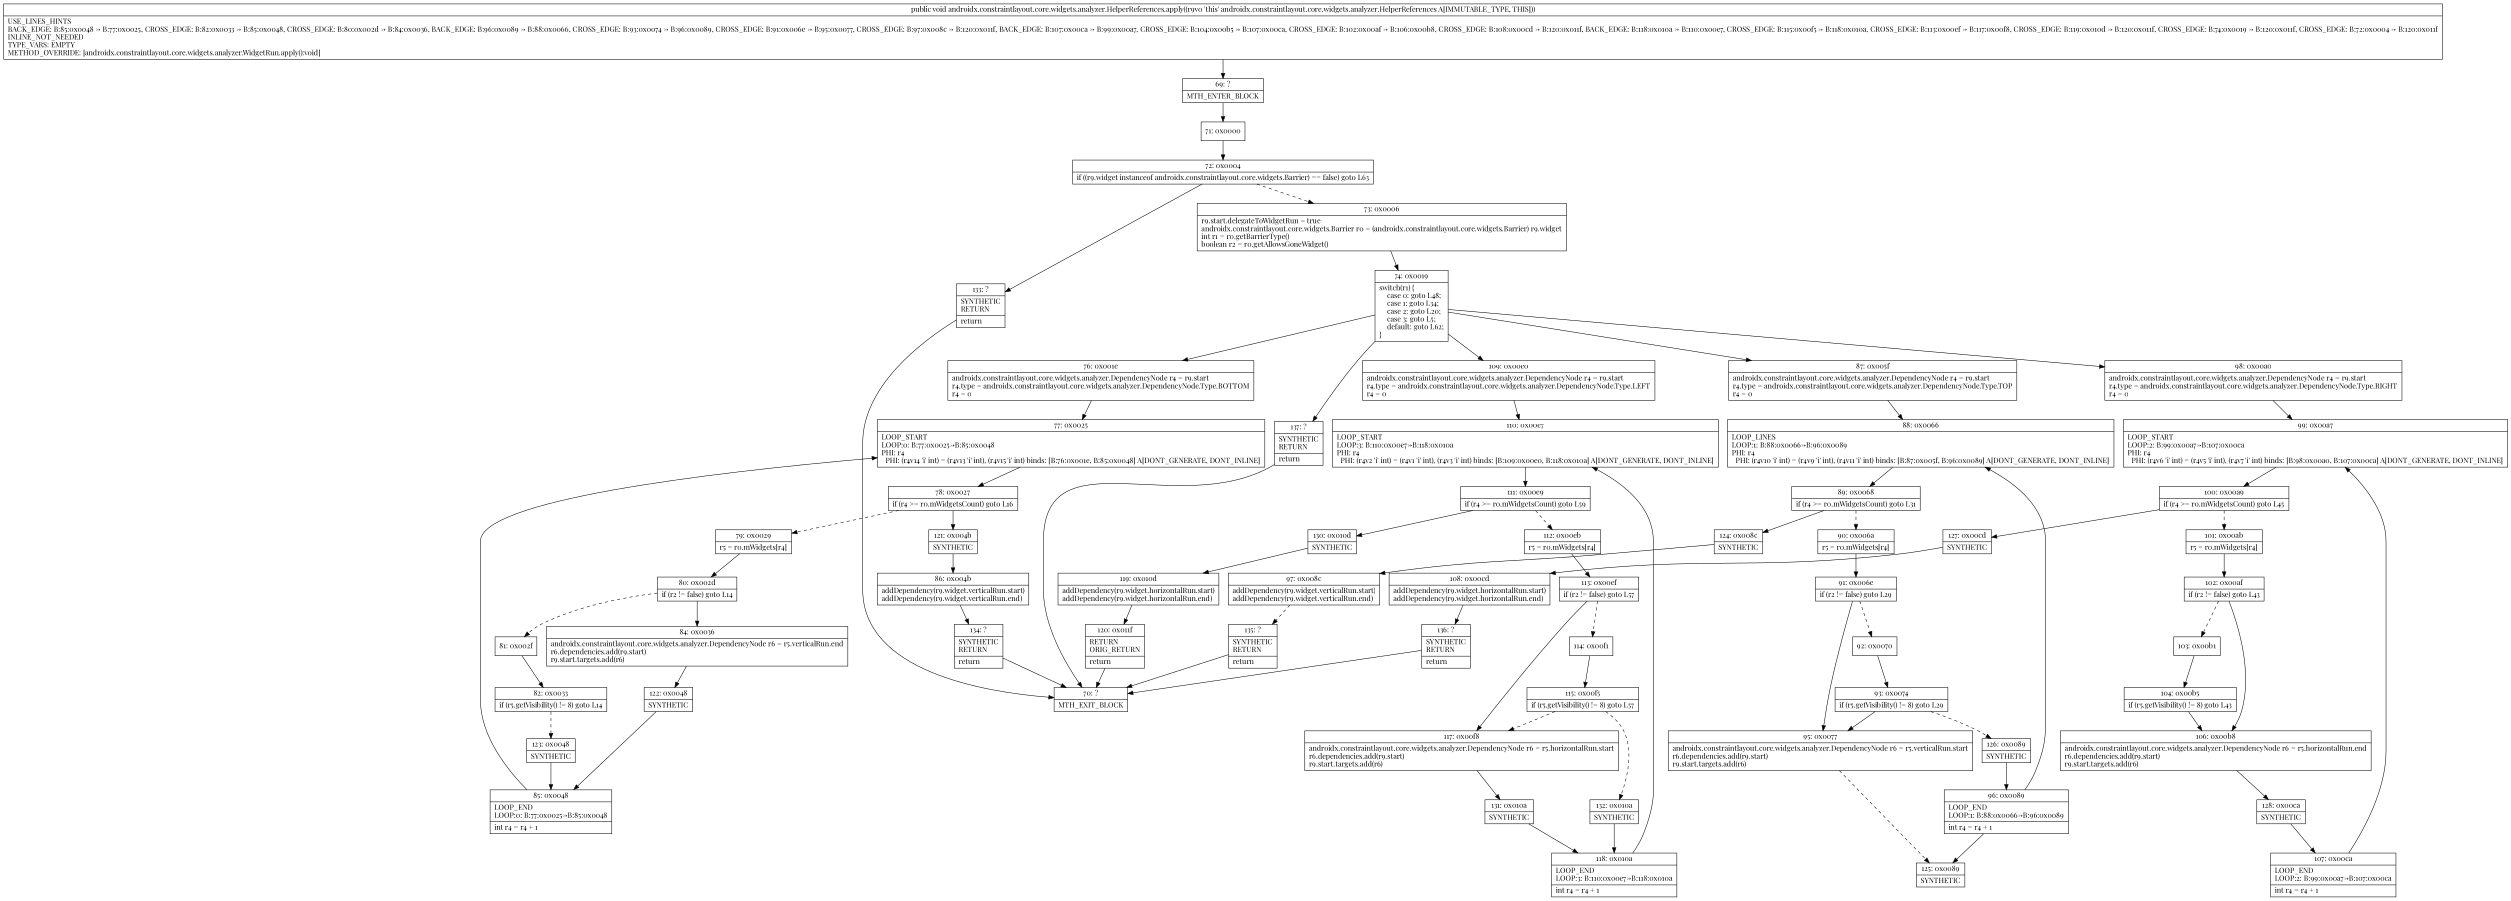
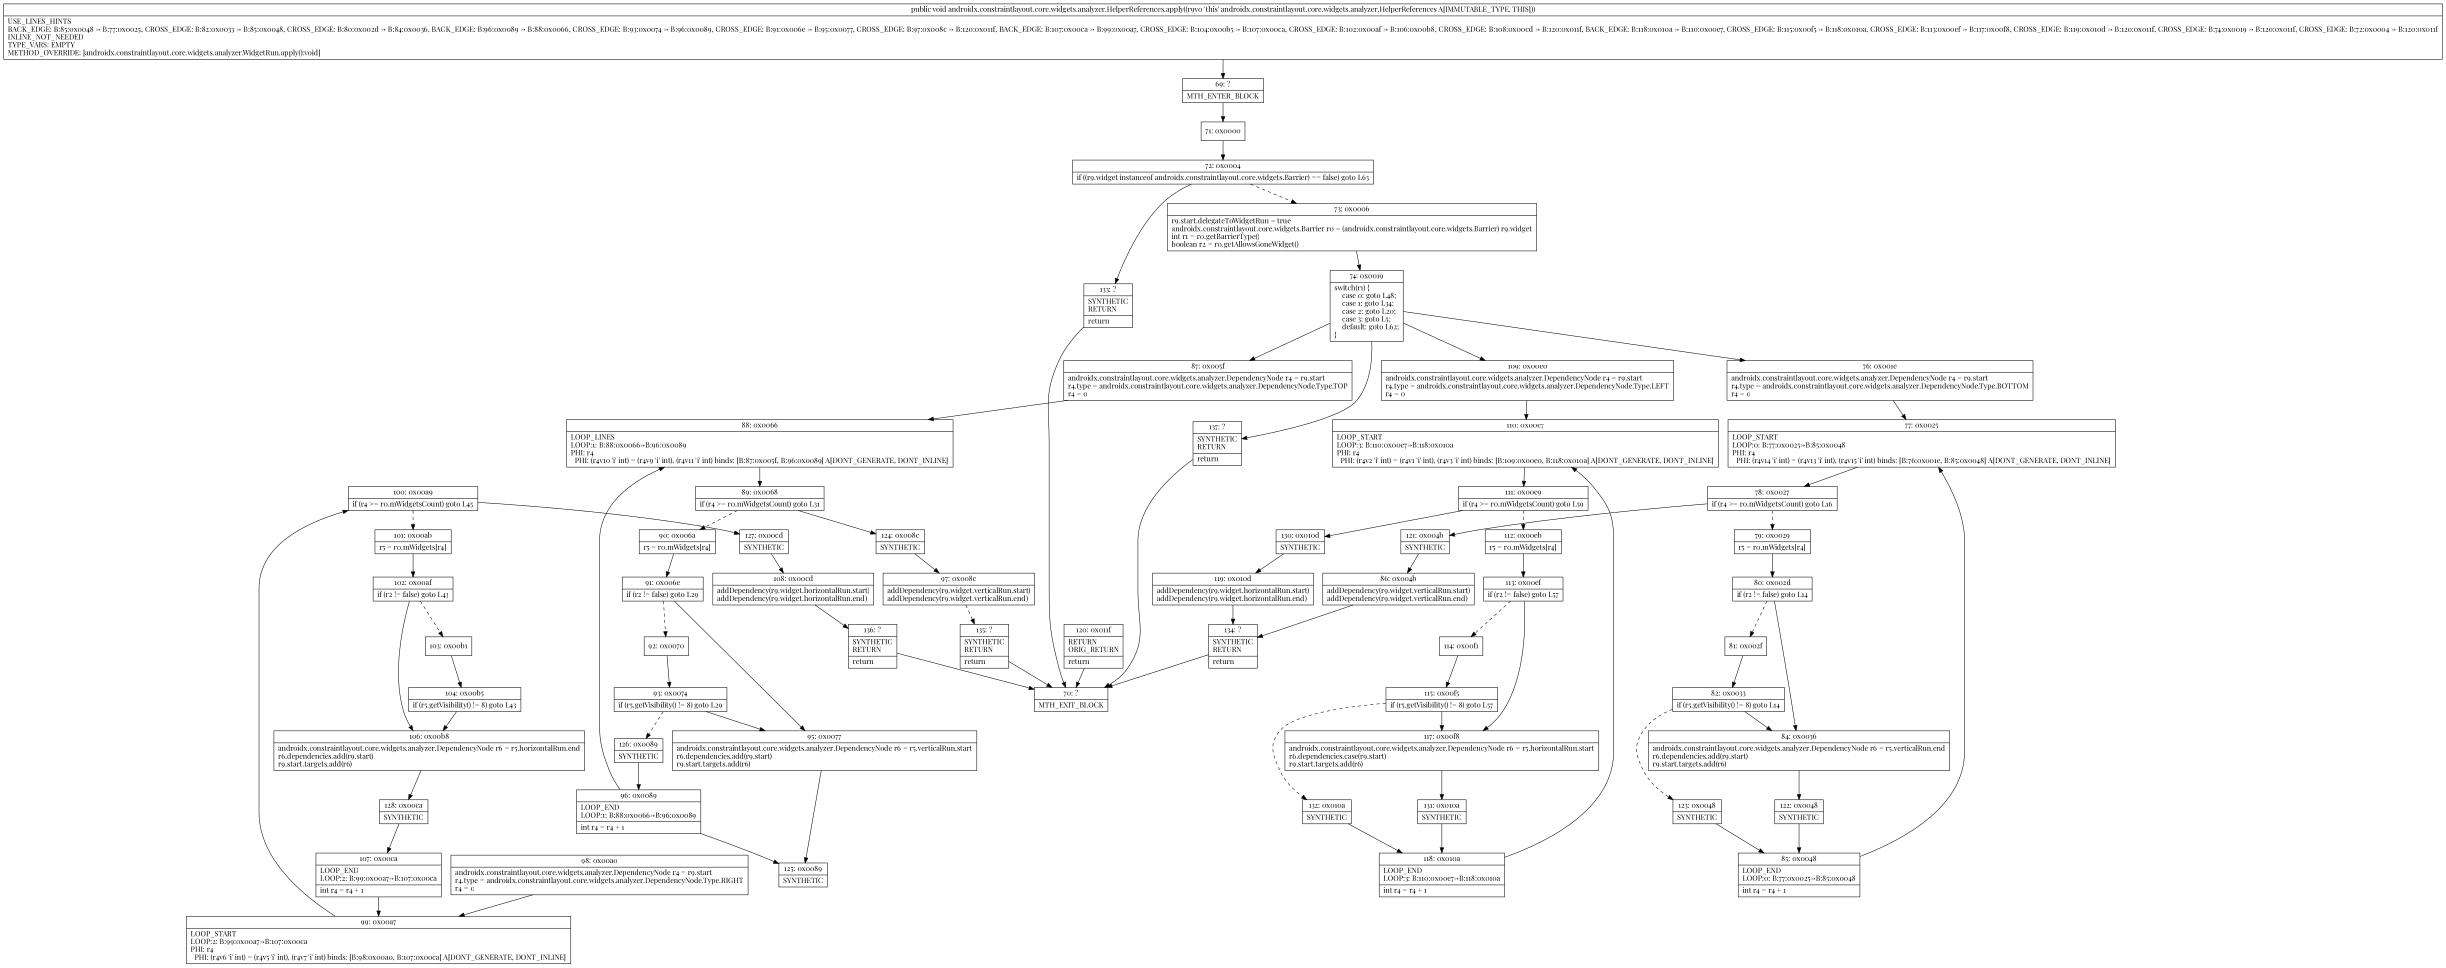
edge "74: 0x0019" -> "98: 0x00a0": removed
edge "119: 0x010d" -> "120: 0x011f": now "119: 0x010d" -> "134: ?"
edge "115: 0x00f5" -> "117: 0x00f8": style dashed -> solid
edge "82: 0x0033" -> "84: 0x0036": added
node "117: 0x00f8": text "r6.dependencies.add(r9.start)" -> "r6.dependencies.case(r9.start)"
edge "95: 0x0077" -> "125: 0x0089": style dashed -> solid
